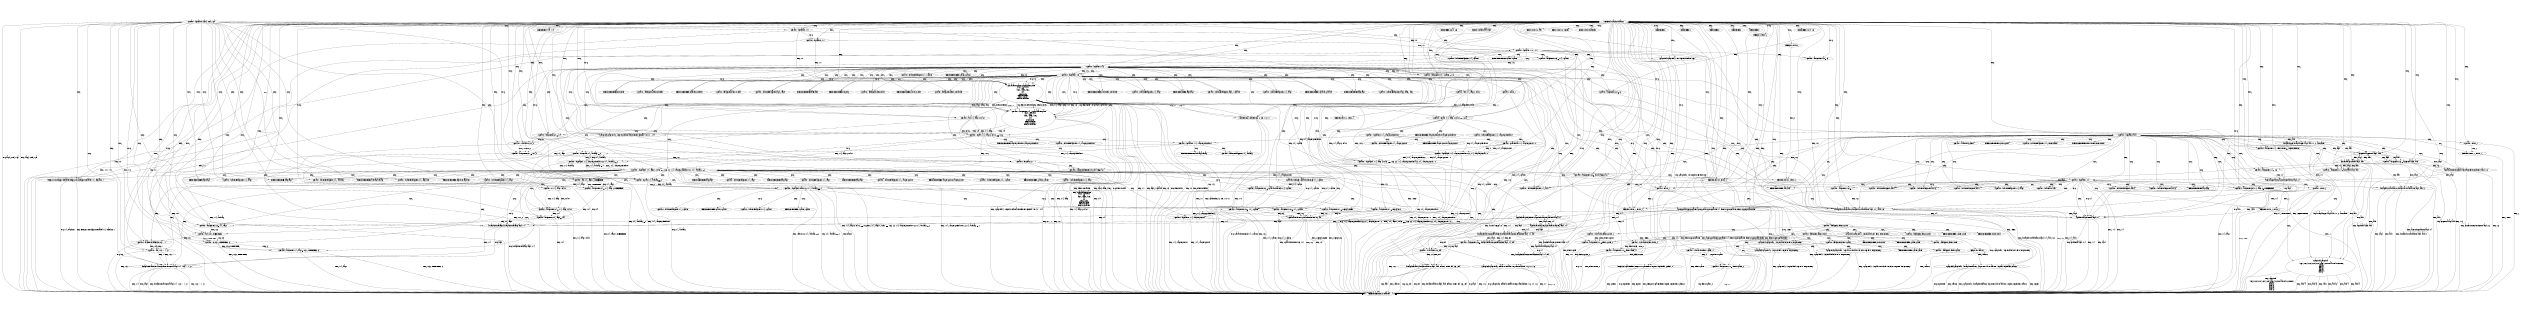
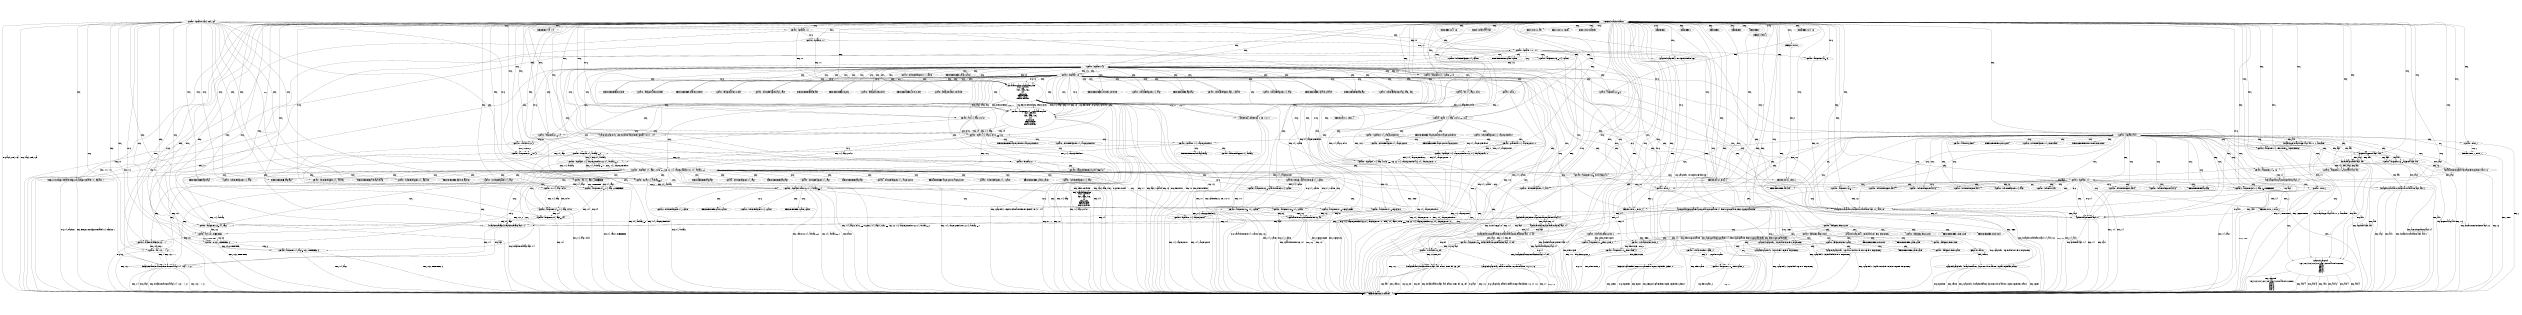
edge "(<operator>.logicalNot,!v14)" -> "(<operator>.indirectIndexAccess,addr[5])": label "CDG: " -> "DDG: v26"
edge "(PARAM,int reassoc)" -> "(METHOD_RETURN,int __fastcall)": removed, label "DDG: reassoc"
